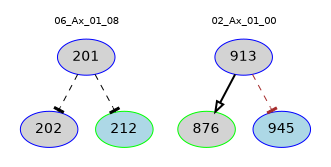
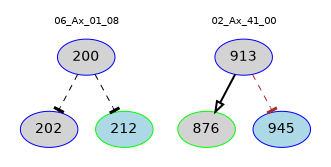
cluster "02_Ax_01_00": label "02_Ax_01_00" -> "02_Ax_41_00"
node "201": label "201" -> "200"
